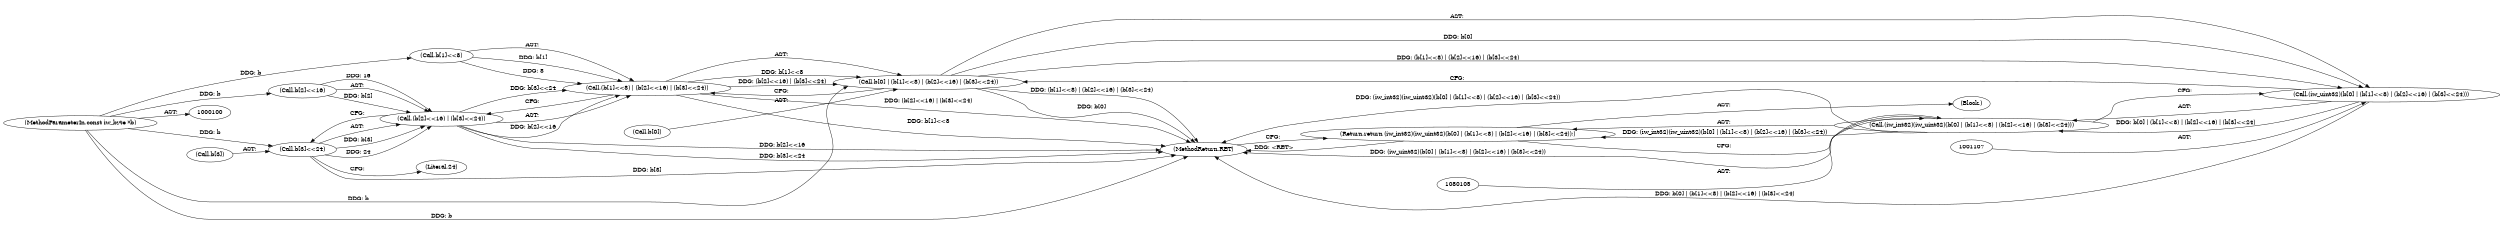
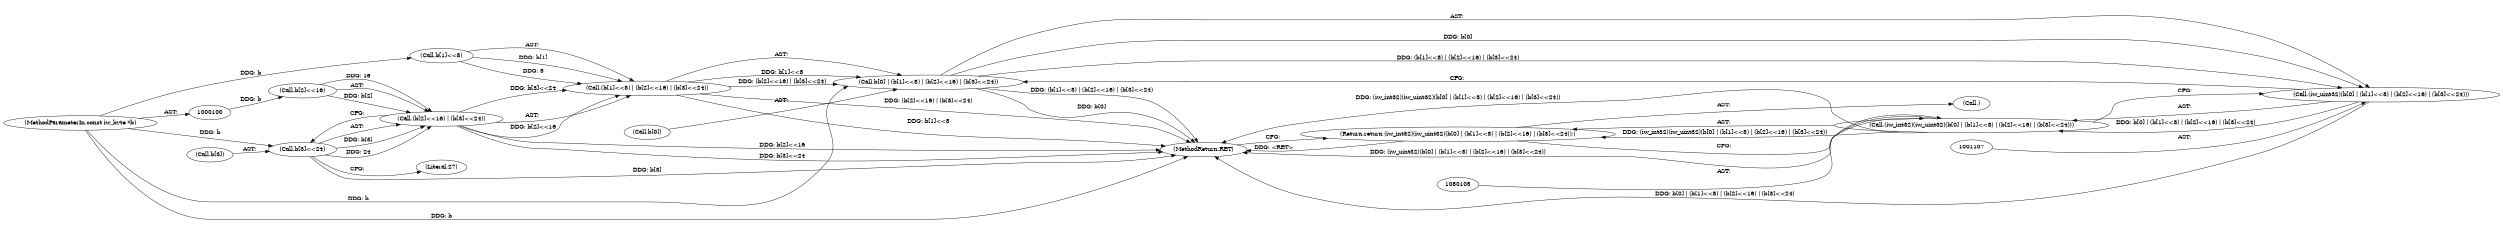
edge "(Call,b[0] | (b[1]<<8) | (b[2]<<16) | (b[3]<<24))" -> "(Call,(b[1]<<8) | (b[2]<<16) | (b[3]<<24))": removed, label "CFG:"
edge "(MethodParameterIn,const iw_byte *b)" -> "(Call,b[2]<<16)": now "1000100" -> "(Call,b[2]<<16)"
node "(Block,)": label "(Block,)" -> "(Call,)"
edge "(Call,(b[1]<<8) | (b[2]<<16) | (b[3]<<24))" -> "(Call,(b[2]<<16) | (b[3]<<24))": removed, label "CFG:"
node "(Literal,24)": label "(Literal,24)" -> "(Literal,27)"
